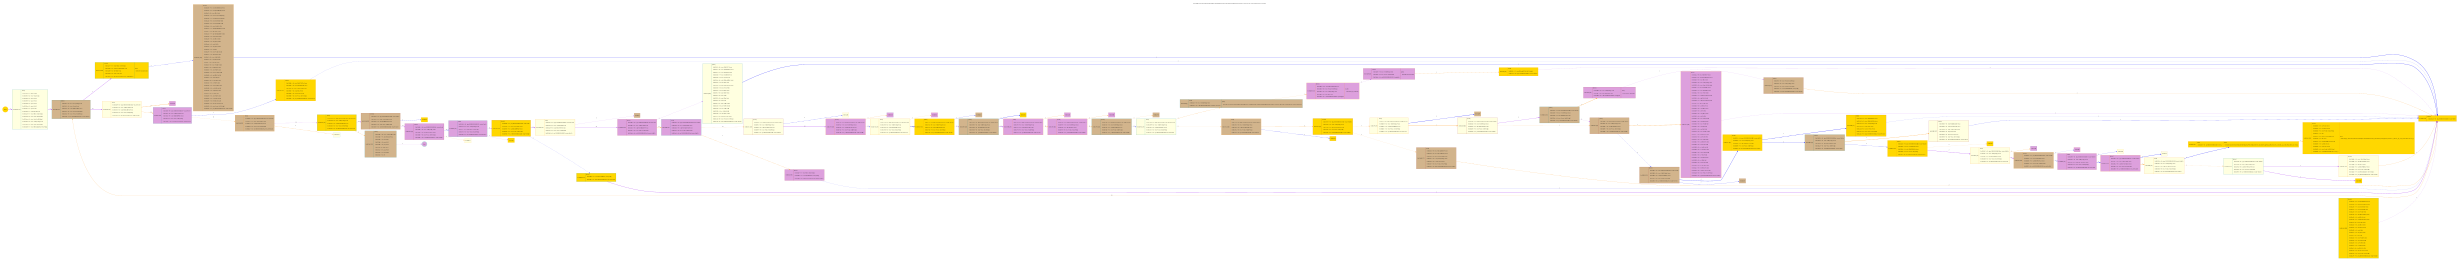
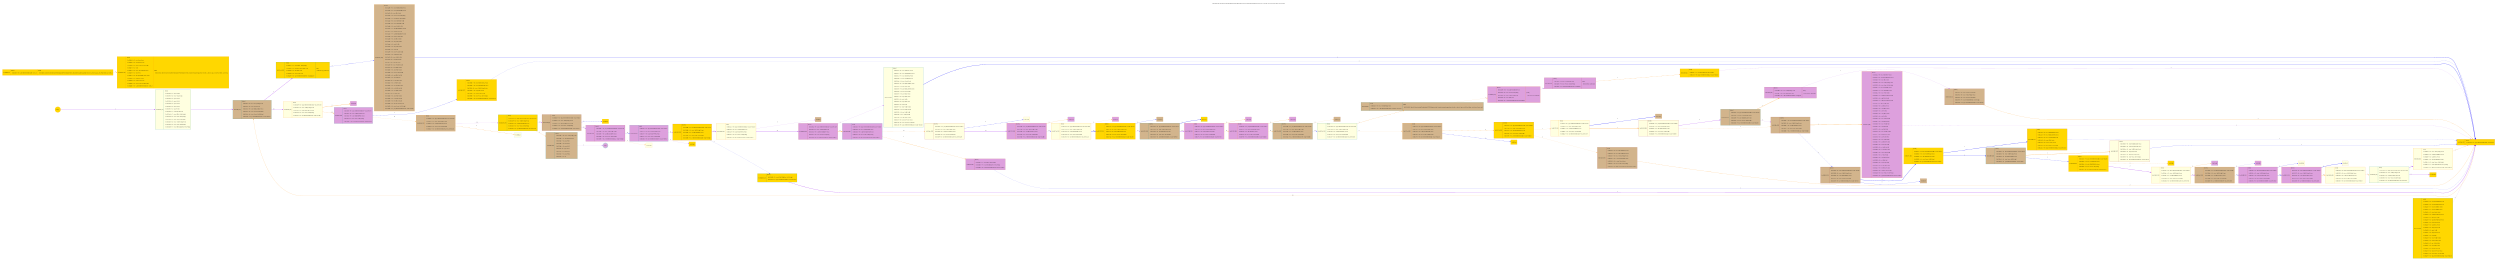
edge "0x40192b [25]" -> "0x401b5f [5]": removed, label "1"
